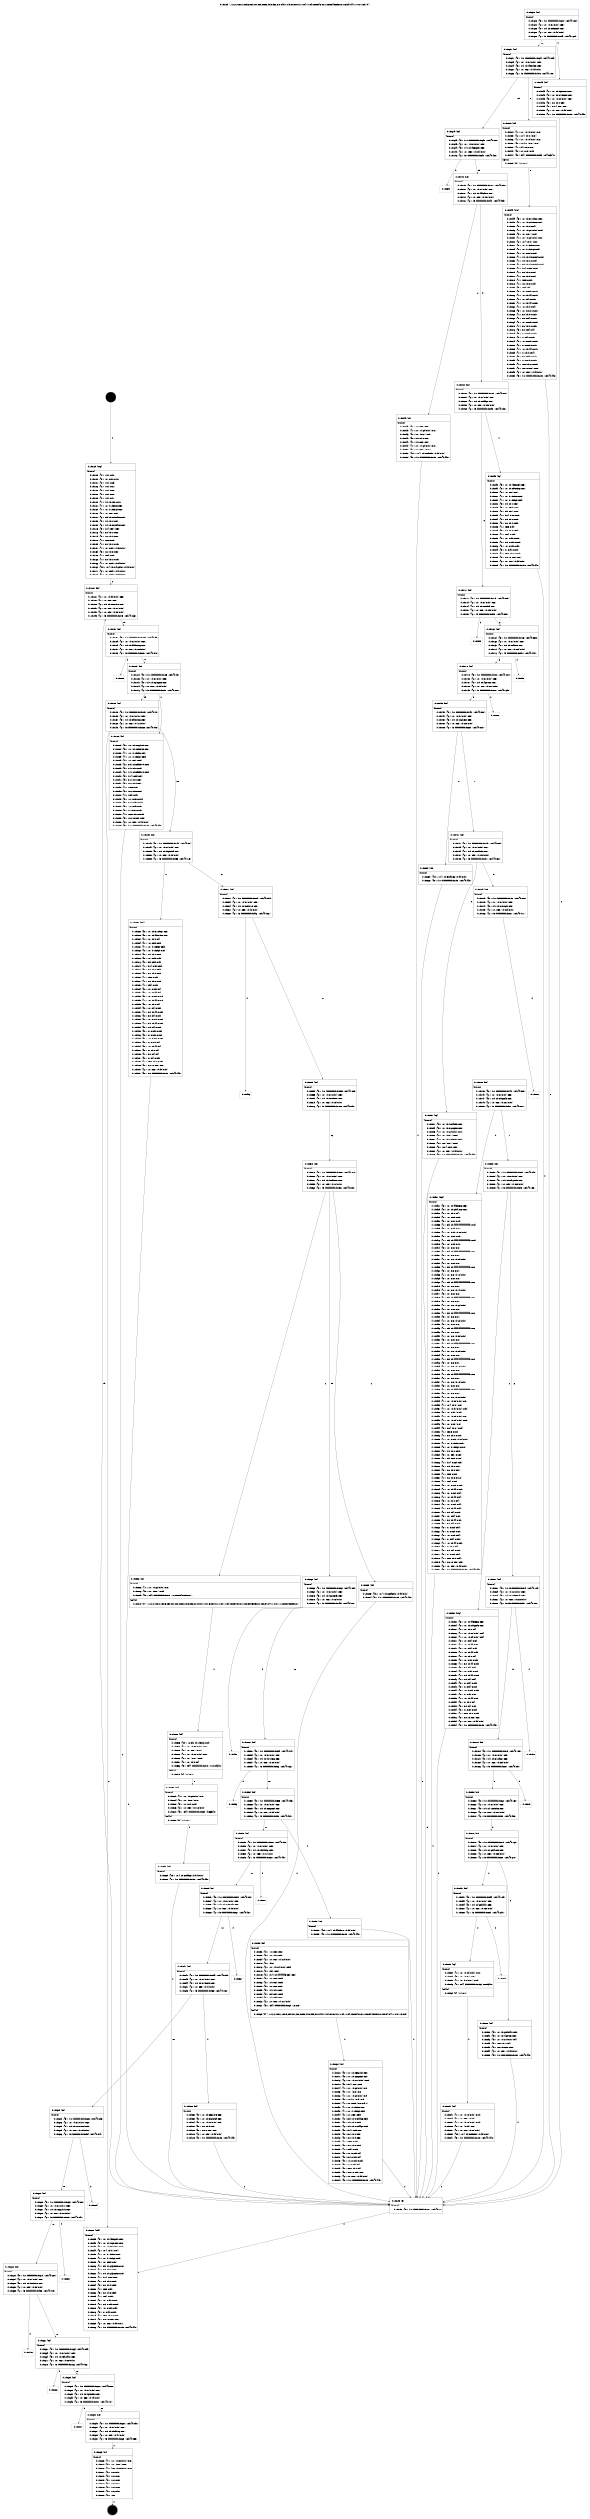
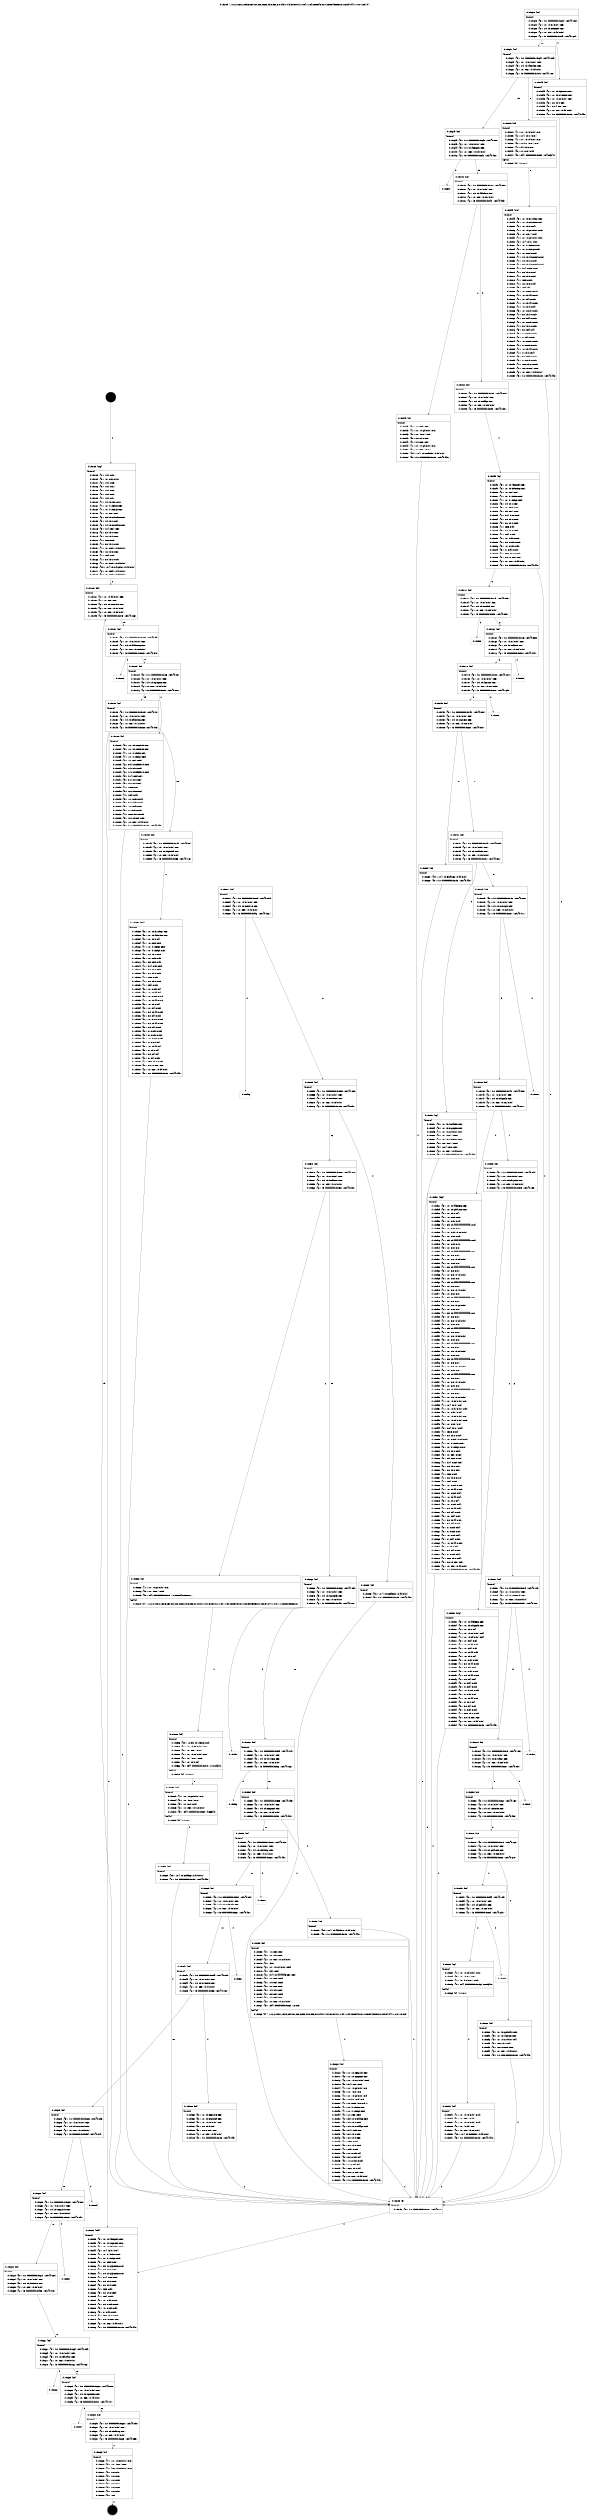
edge "0x401728 [28]" -> "0x401744 [28]": now "0x402198 [86]" -> "0x401744 [28]"
edge "0x4014f8 [28]" -> "0x401514 [28]": removed, label "17"
edge "0x4017d0 [28]" -> "0x4017ec [28]": added, label "5"
edge "0x40154c [28]" -> "0x401ca5 [15]": now "0x401530 [28]" -> "0x401ca5 [15]"
node "0x401f83": removed
